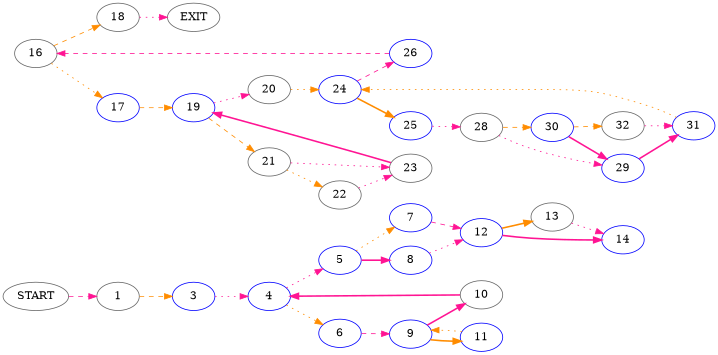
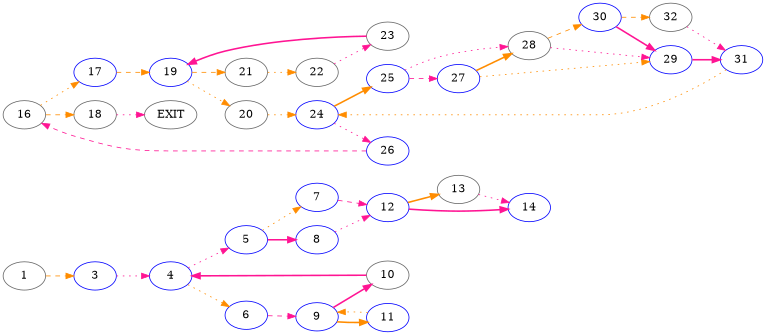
edge "24" -> "26": style dashed -> dotted
node "27": added
edge "19" -> "20": color deeppink -> darkorange
edge "21" -> "23": removed
node "START": removed
